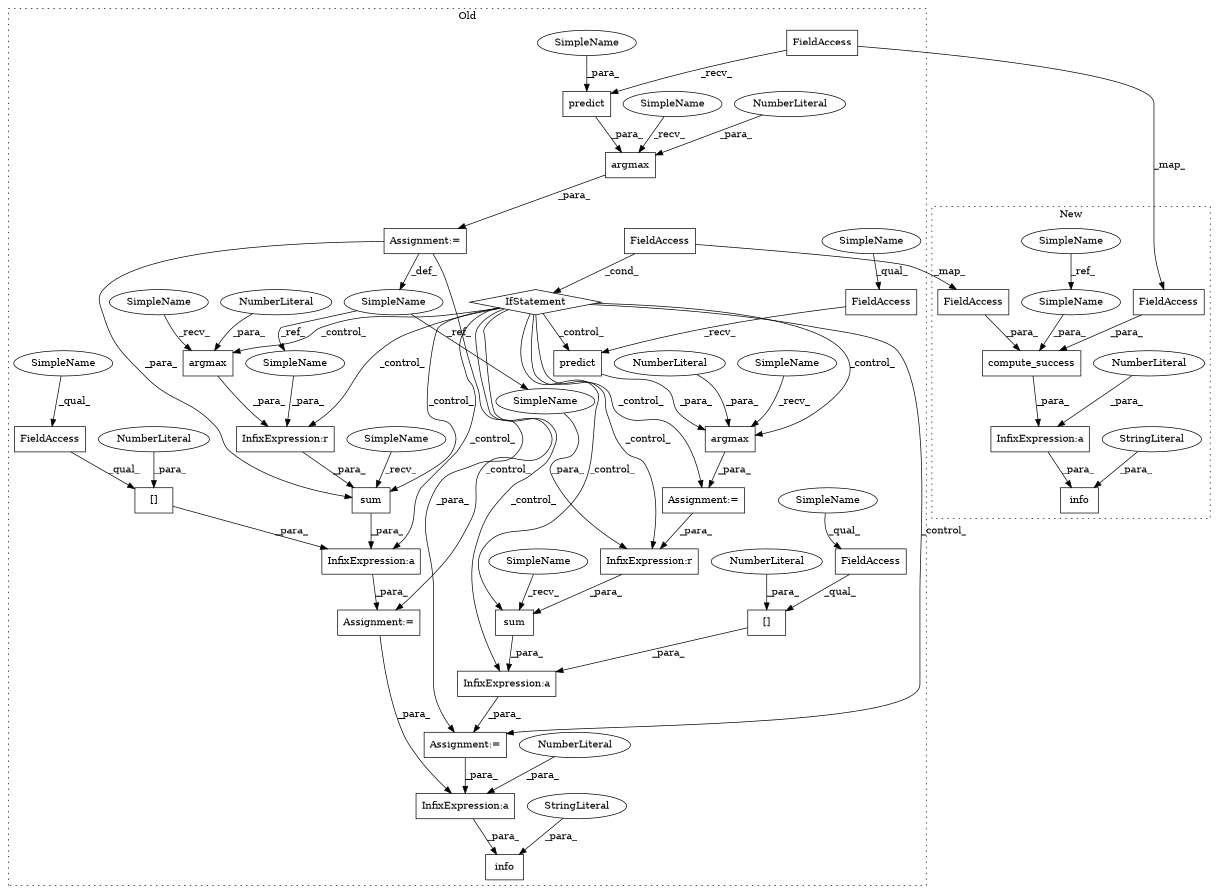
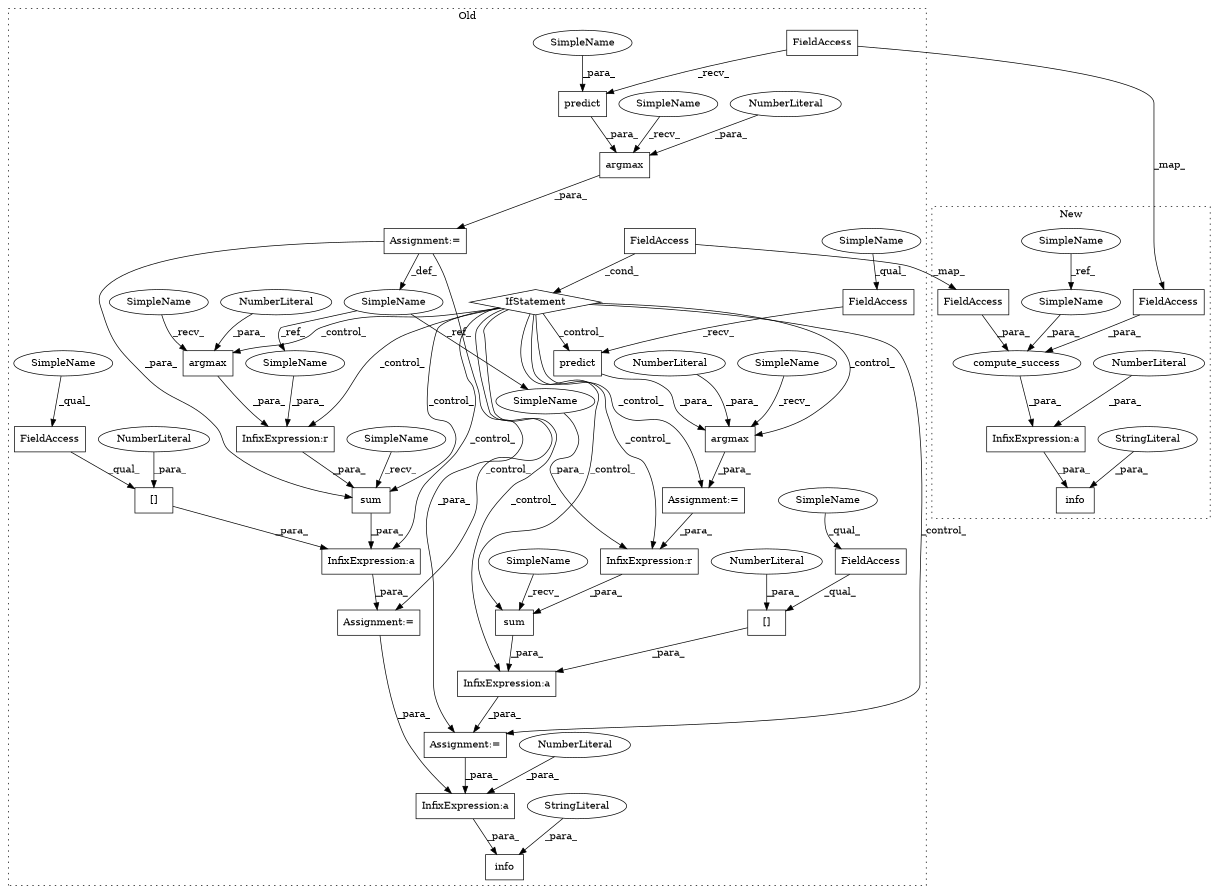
node "compute_success": shape box -> ellipse
